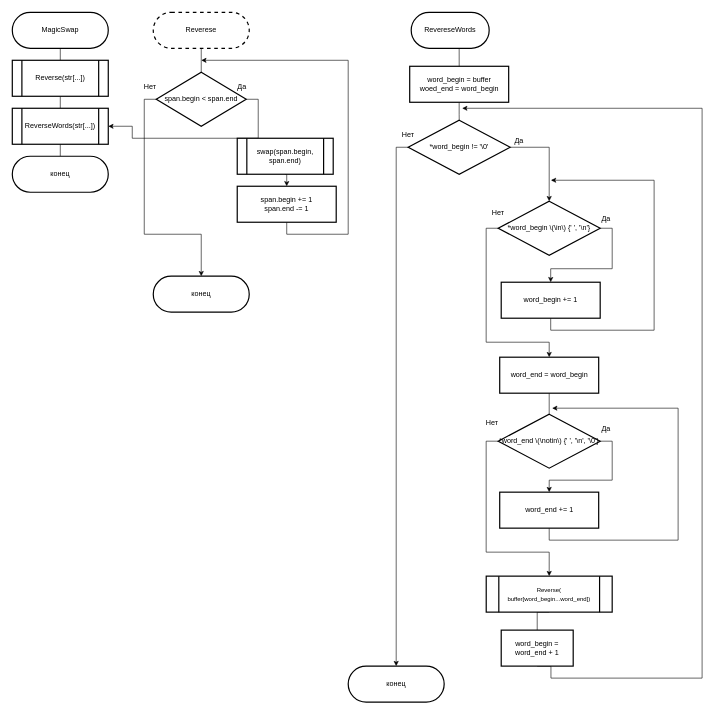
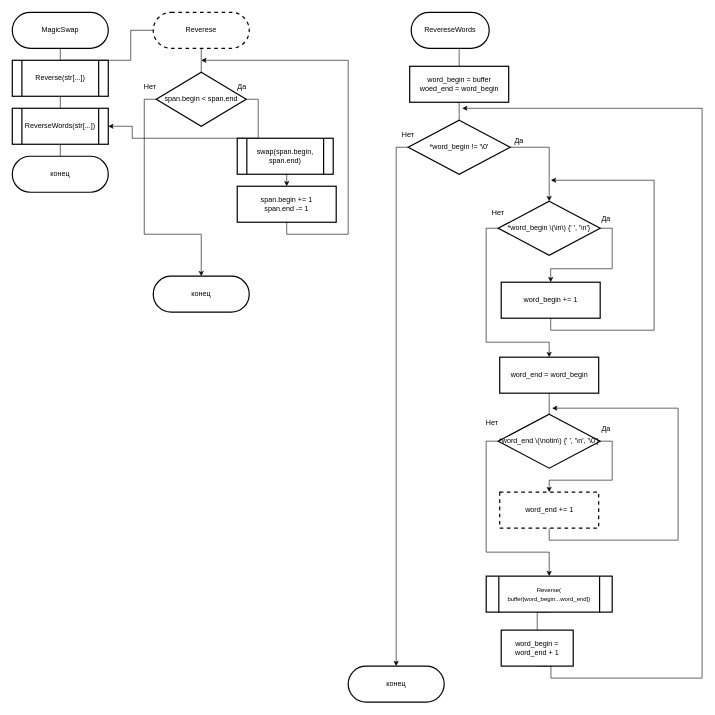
edge "MagicSwap" -- "Reverse(str[...])": now "MagicSwap" -- "Reverese"
node "word_end += 1": style solid -> dashed
